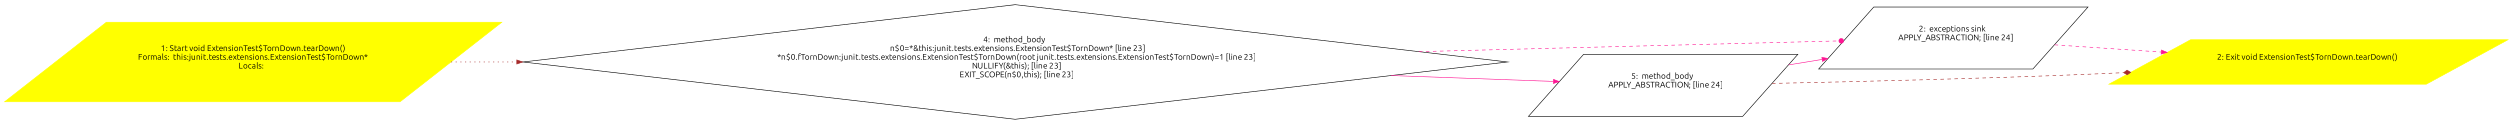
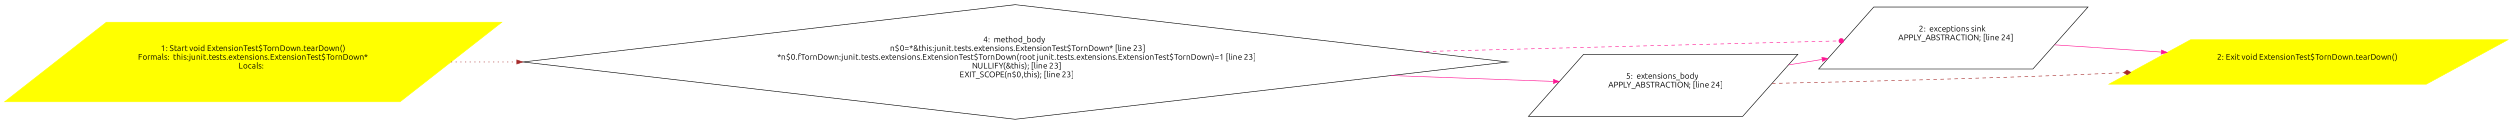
edge "2:  exceptions sink APPLY_ABSTRACTION; [line 24]" -> "2: Exit void ExtensionTest$TornDown.tearDown()": style dashed -> solid
node "5:  method_body APPLY_ABSTRACTION; [line 24]": label "5:  method_body APPLY_ABSTRACTION; [line 24]" -> "5:  extensions_body APPLY_ABSTRACTION; [line 24]"
